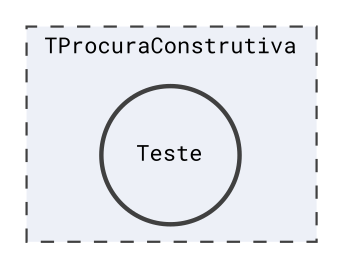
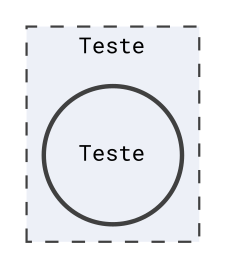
cluster "TProcuraConstrutiva": label "TProcuraConstrutiva" -> "Teste"
